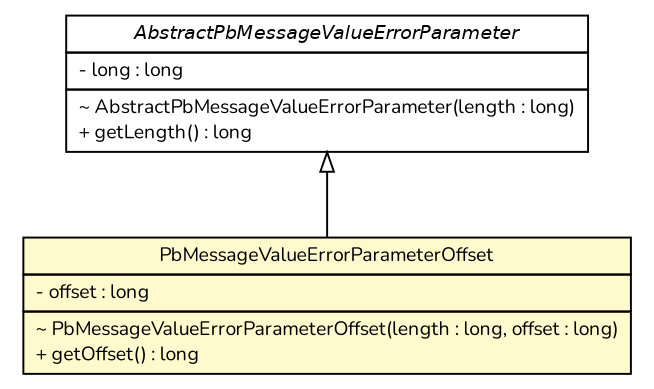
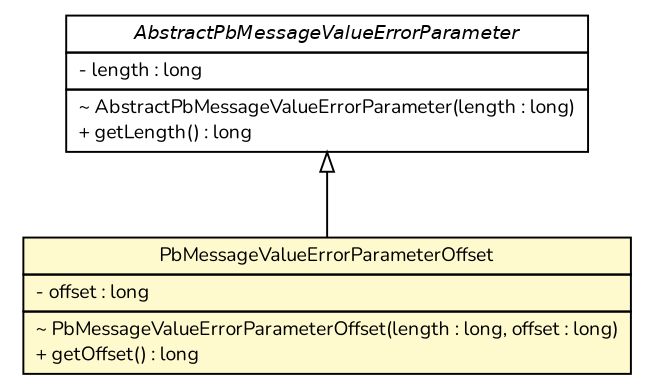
node "AbstractPbMessageValueErrorParameter": text "- long : long" -> "- length : long"
